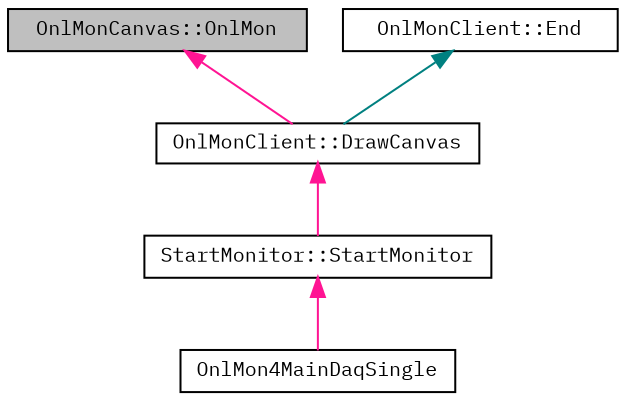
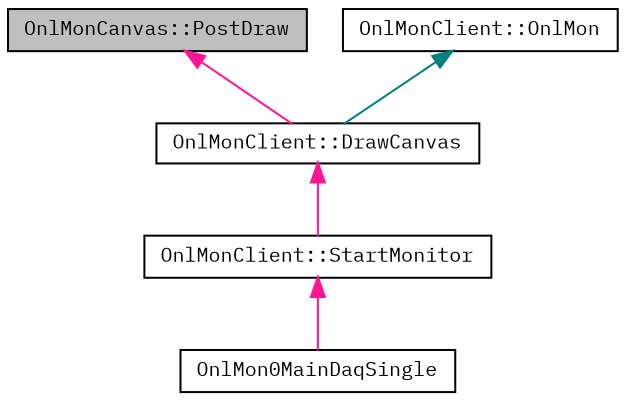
node "OnlMonCanvas::OnlMon": label "OnlMonCanvas::OnlMon" -> "OnlMonCanvas::PostDraw"
node "OnlMonClient::End": label "OnlMonClient::End" -> "OnlMonClient::OnlMon"
node "StartMonitor::StartMonitor": label "StartMonitor::StartMonitor" -> "OnlMonClient::StartMonitor"
node "OnlMon4MainDaqSingle": label "OnlMon4MainDaqSingle" -> "OnlMon0MainDaqSingle"
